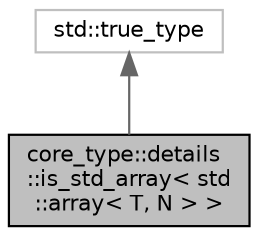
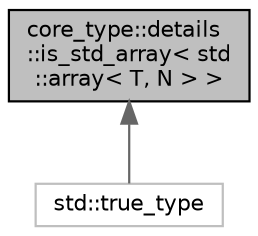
edge "core_type::details ::is_std_array< std ::array< T, N > >" -> "std::true_type": reversed
